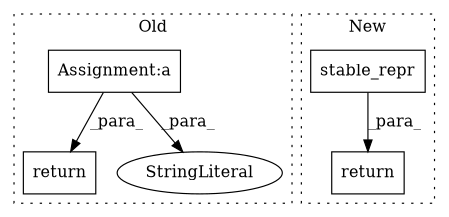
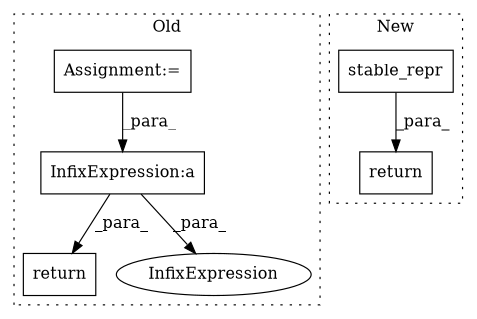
node "Assignment:a": label "Assignment:a" -> "InfixExpression:a"
node "Assignment:=": added
node "StringLiteral": label "StringLiteral" -> "InfixExpression"
